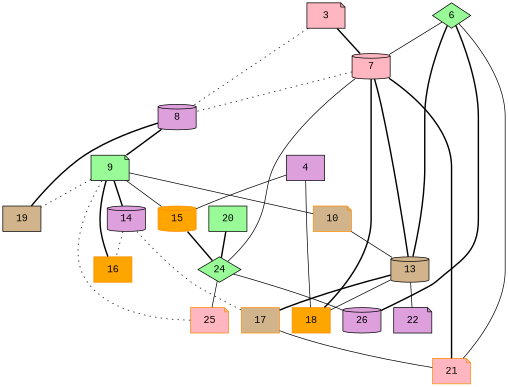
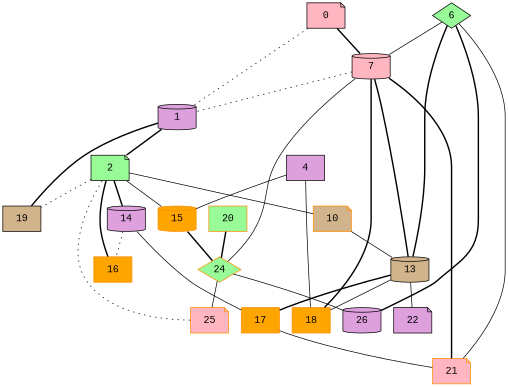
node "3": label "3" -> "0"
node "8": label "8" -> "1"
node "9": label "9" -> "2"
node "20": color black -> darkorange
node "24": color black -> darkorange
edge "14" -- "17": style dotted -> solid
node "17": fillcolor tan -> orange
